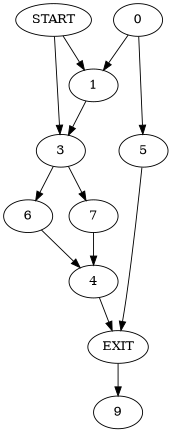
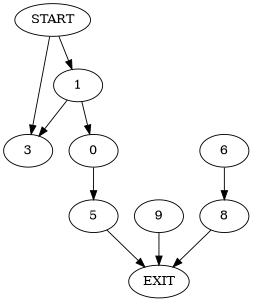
edge "0" -> "1": reversed
edge "3" -> "6": removed
node "7": removed
node "4": label "4" -> "8"
edge "EXIT" -> "9": reversed
